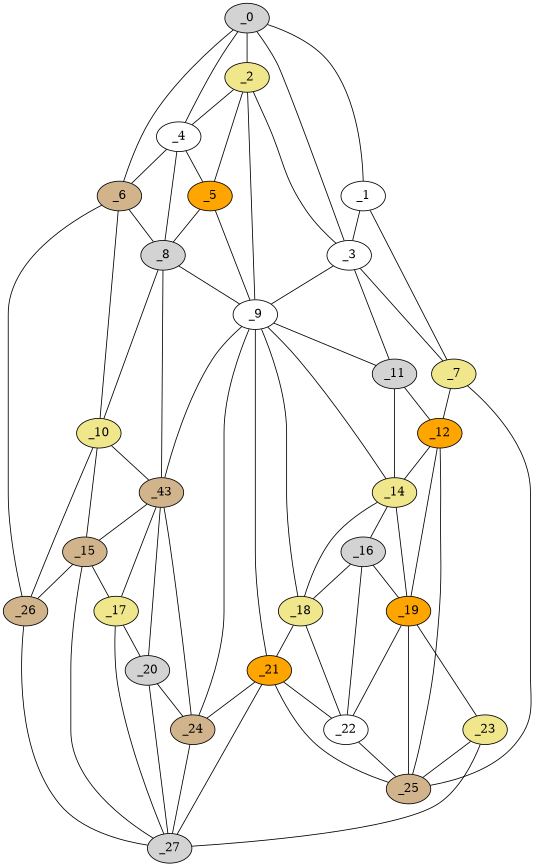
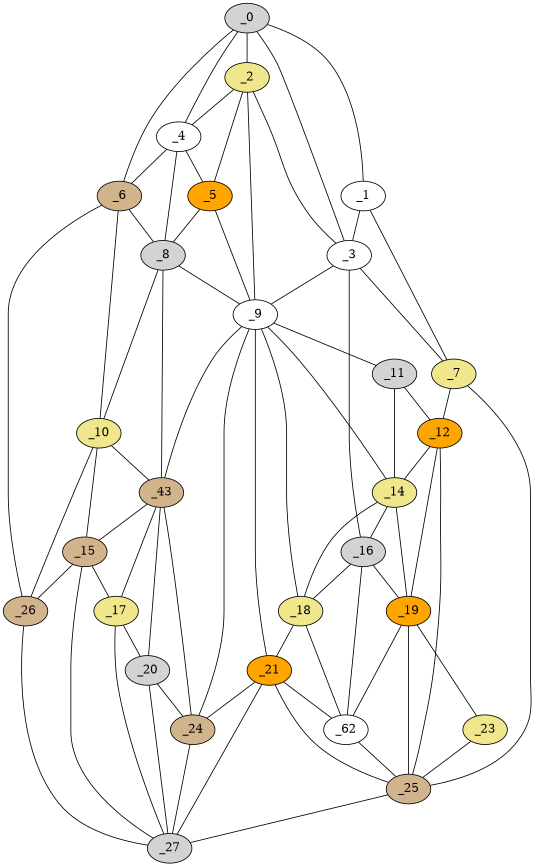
edge "_3" -- "_11": now "_3" -- "_16"
node "_22": label "_22" -> "_62"
edge "_23" -- "_27": now "_25" -- "_27"
